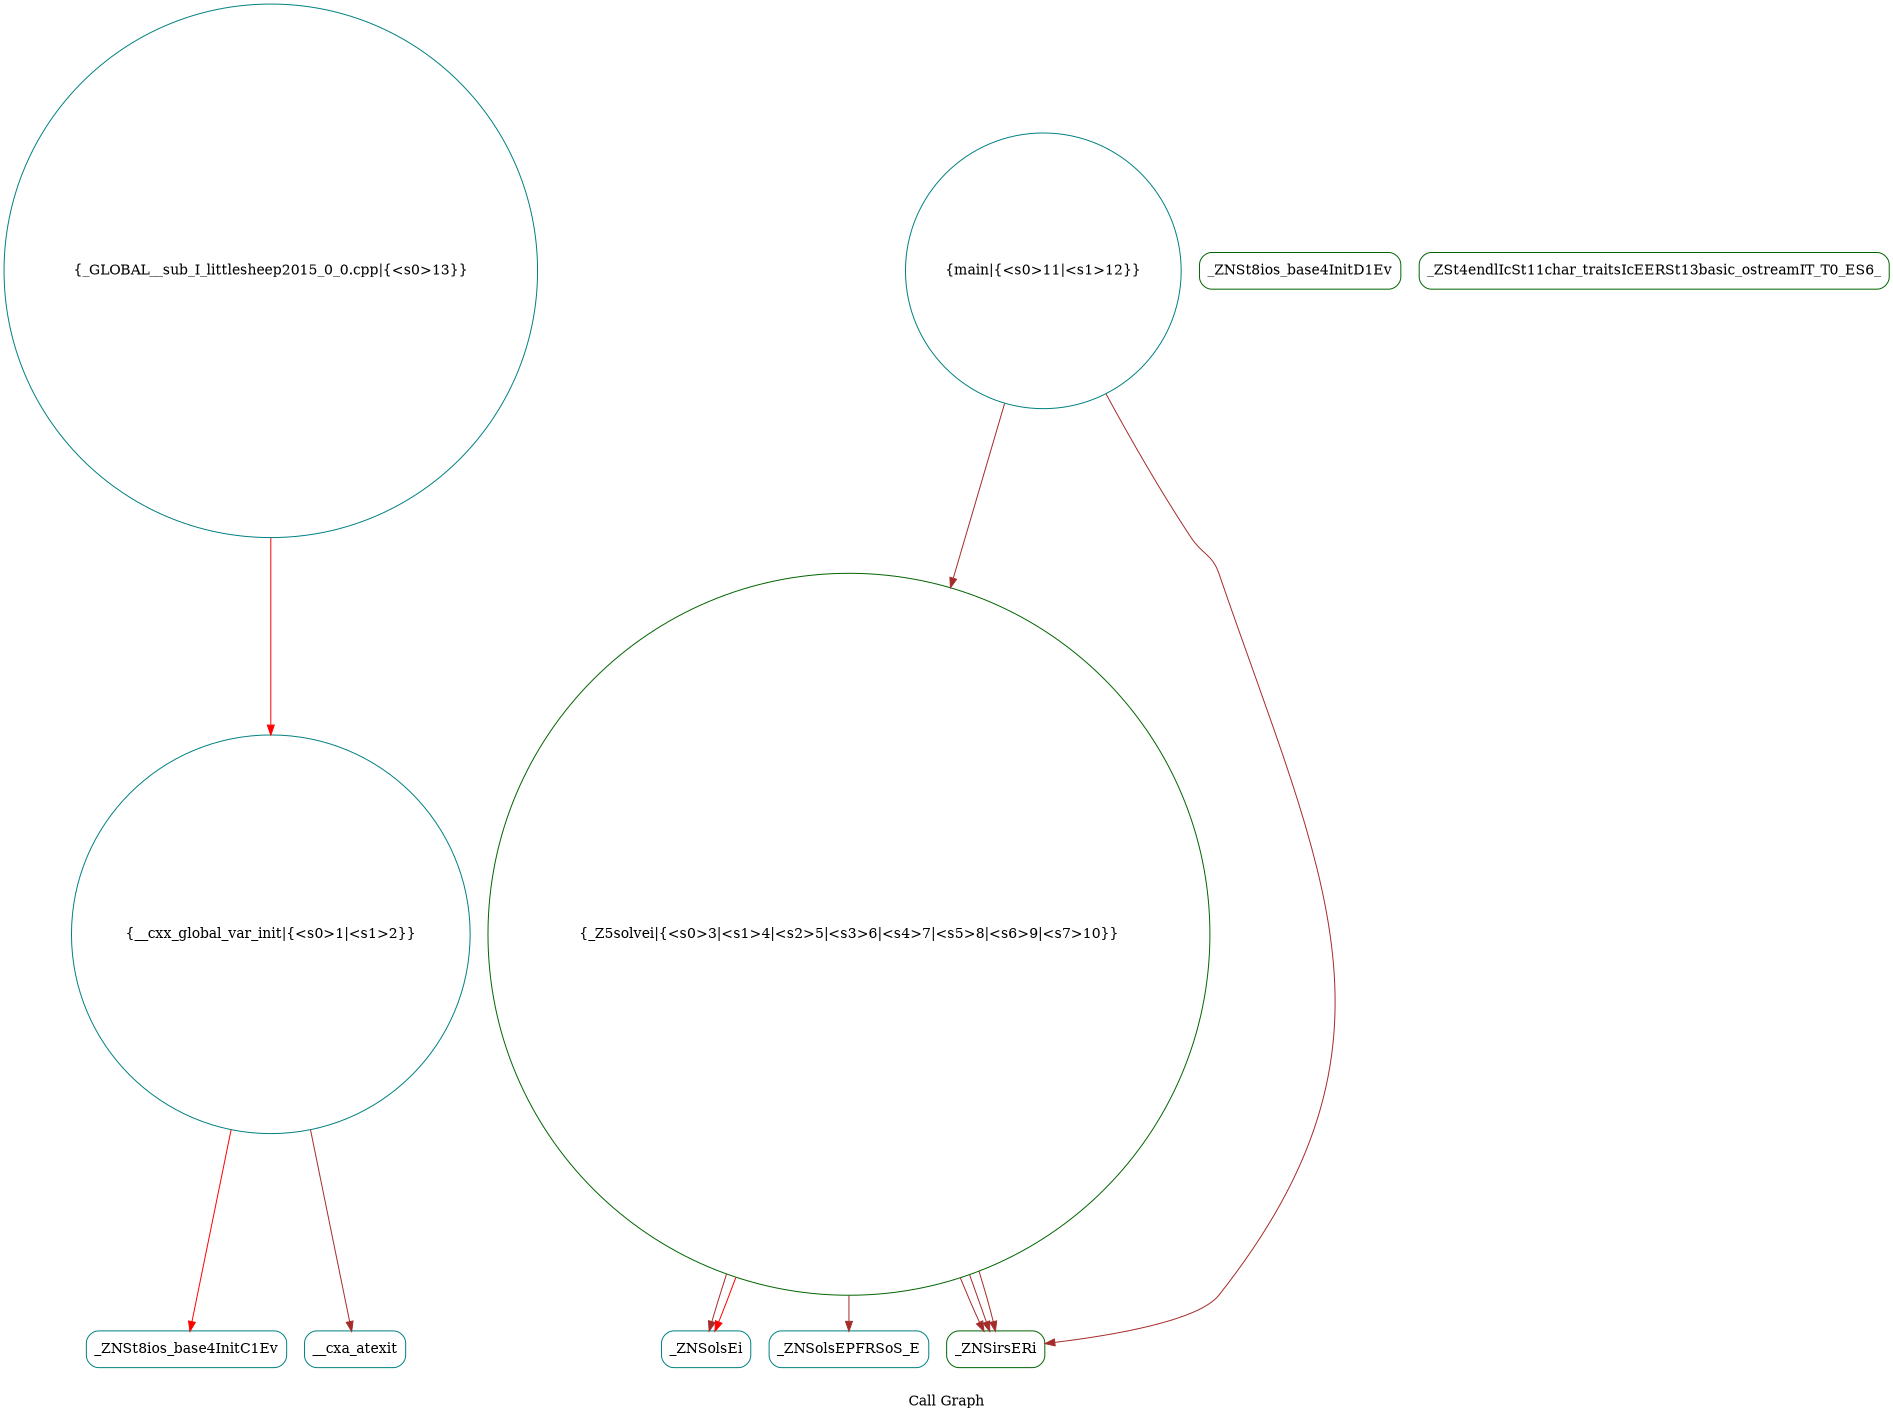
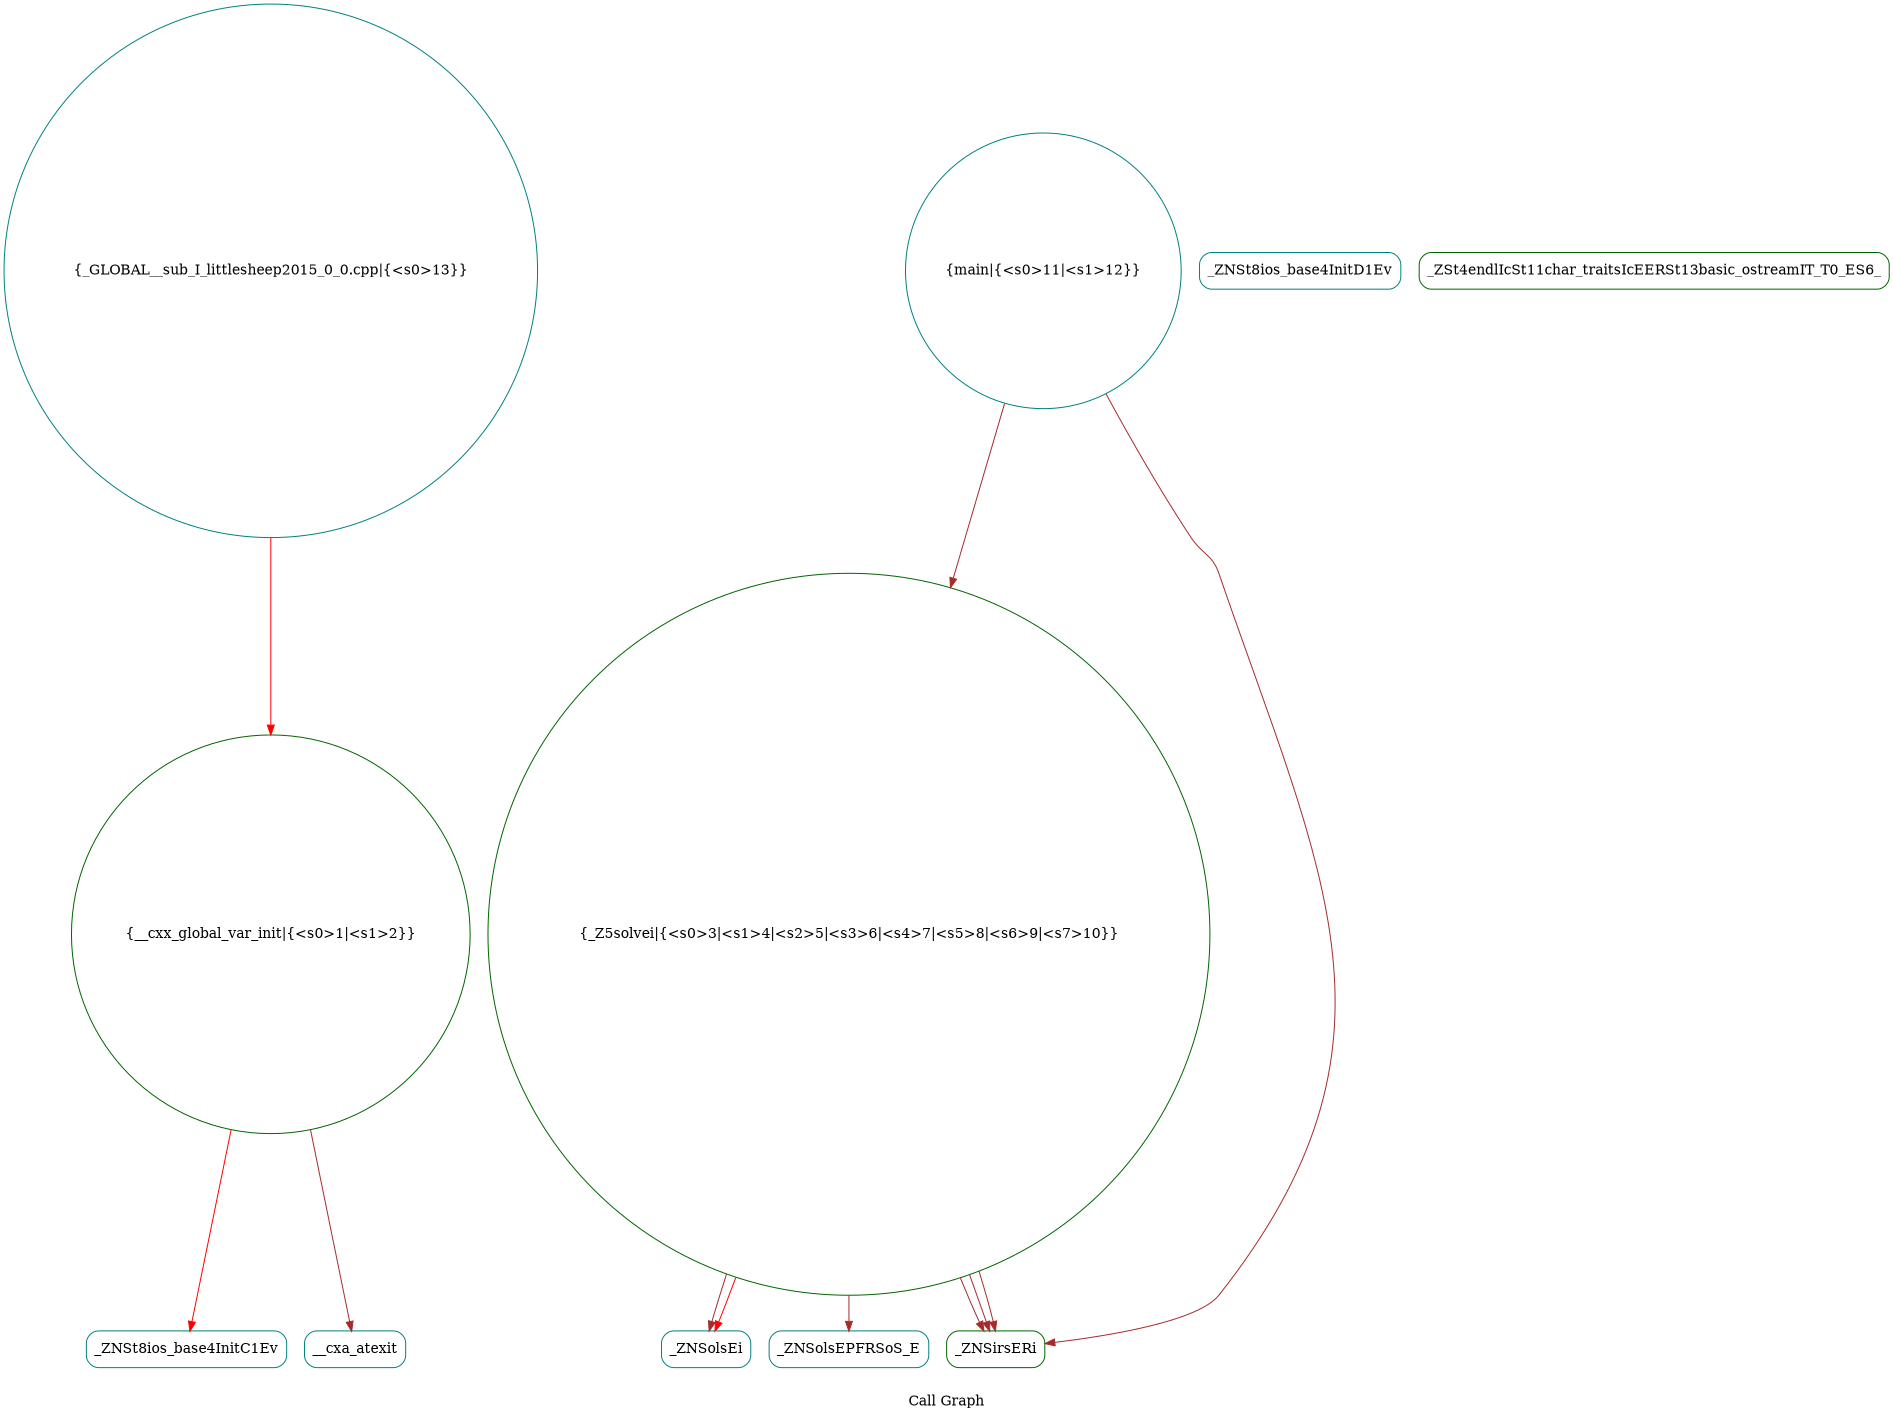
node "_ZNSt8ios_base4InitD1Ev": color darkgreen -> teal
node "{__cxx_global_var_init|{<s0>1|<s1>2}}": color teal -> darkgreen
